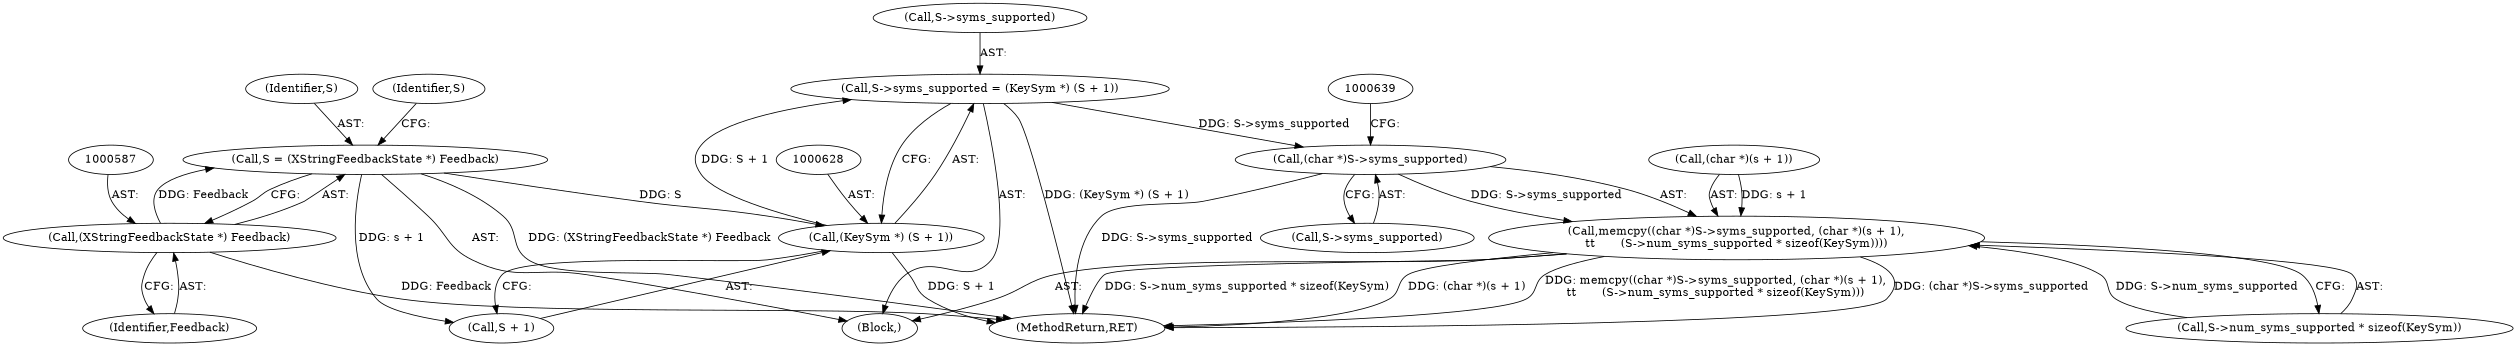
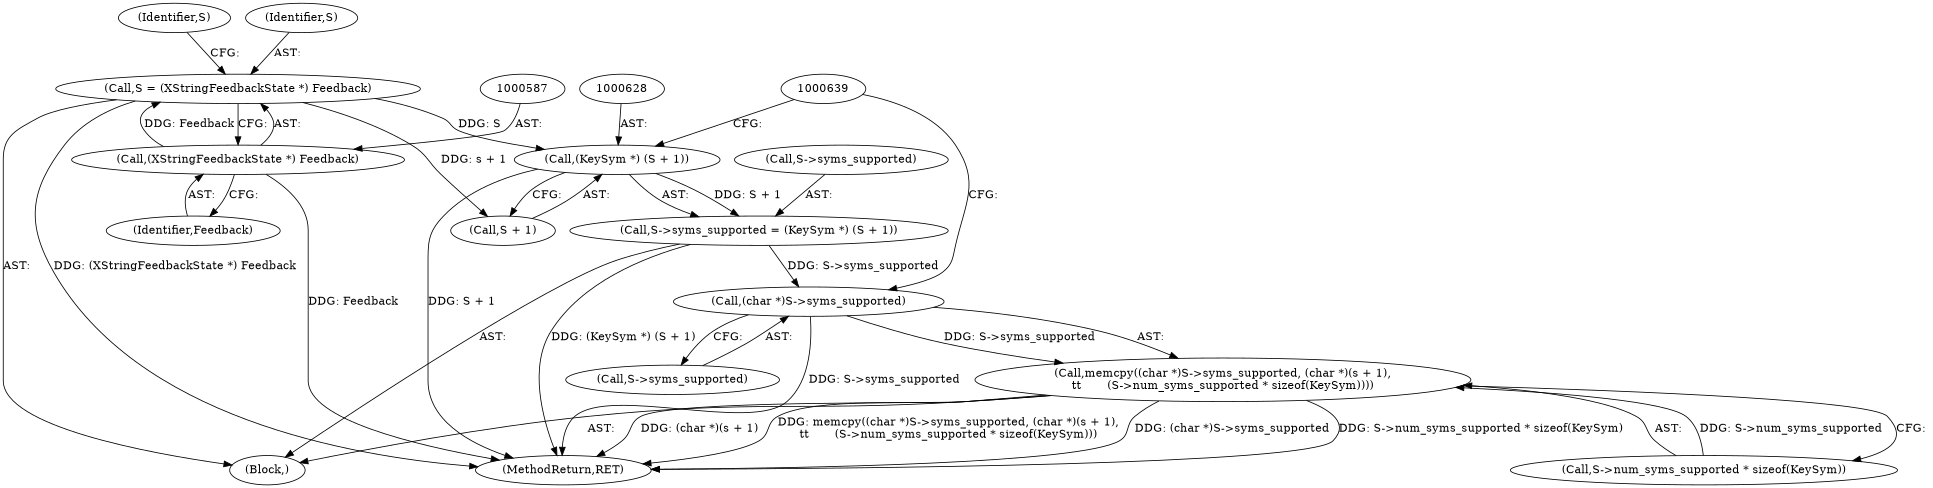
edge "(Call,S->syms_supported = (KeySym *) (S + 1))" -> "(Call,(KeySym *) (S + 1))": now "1000639" -> "(Call,(KeySym *) (S + 1))"
node "(Call,(char *)(s + 1))": removed
